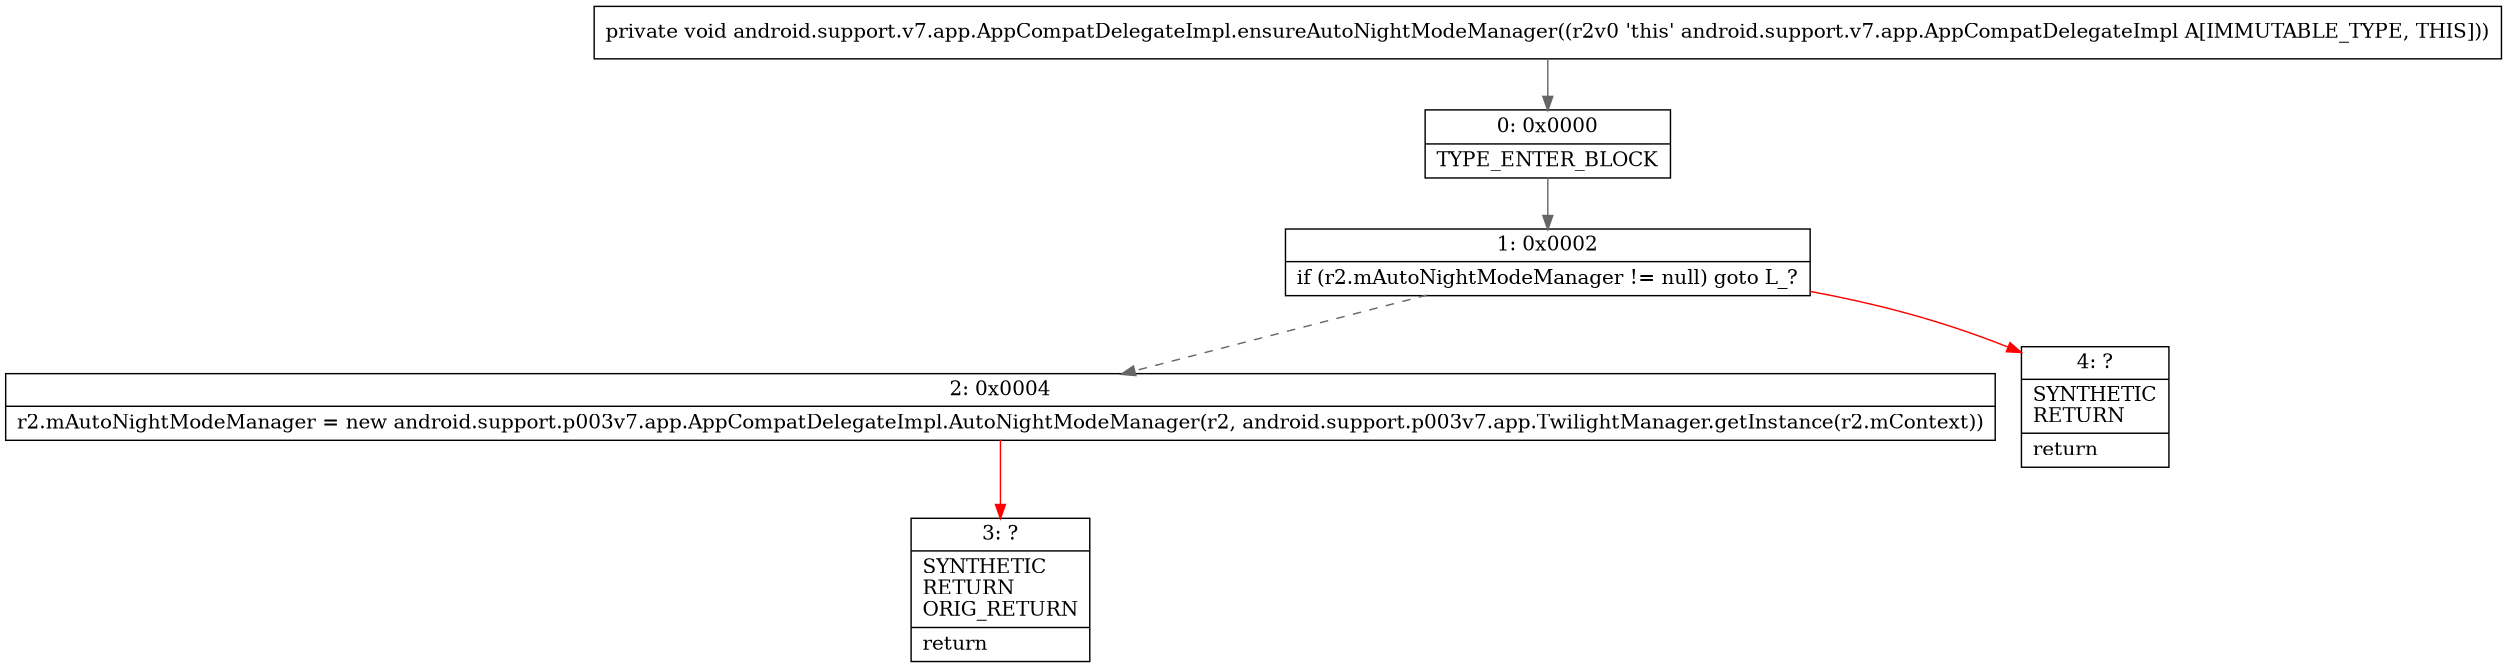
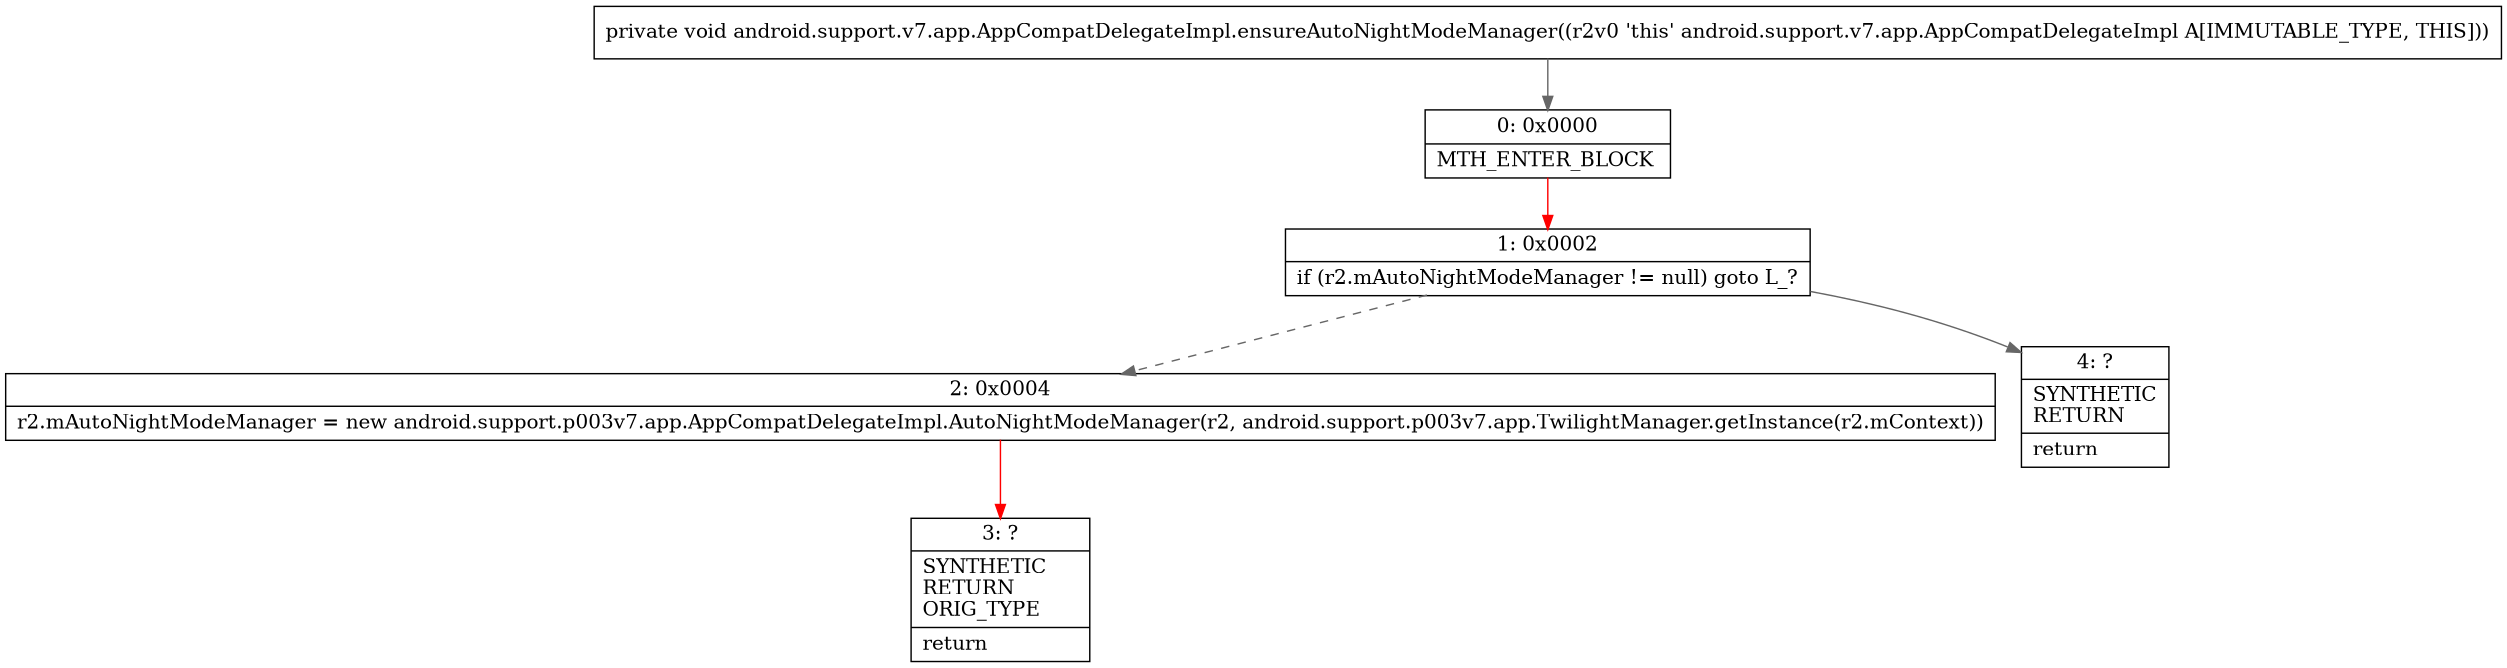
node "0: 0x0000": text "TYPE_ENTER_BLOCK" -> "MTH_ENTER_BLOCK"
edge "0: 0x0000" -> "1: 0x0002": color gray40 -> red
edge "1: 0x0002" -> "4: ?": color red -> gray40
node "3: ?": text "ORIG_RETURN" -> "ORIG_TYPE"
